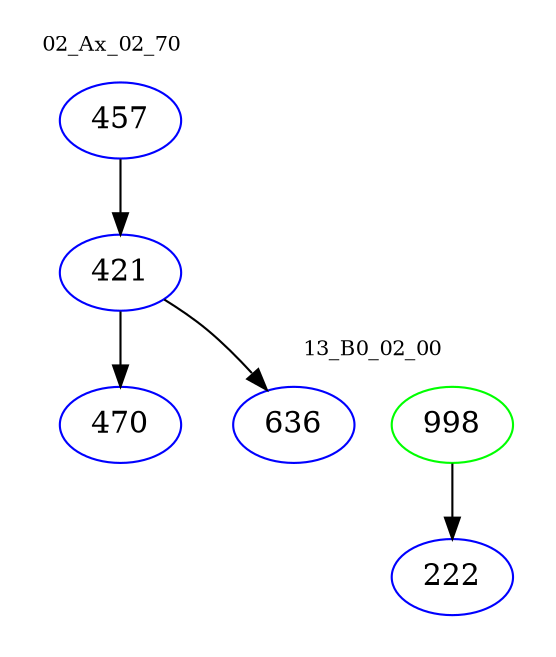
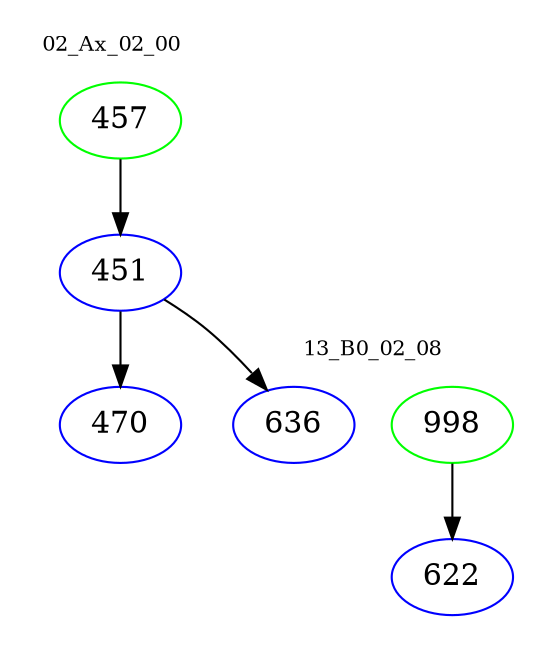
cluster "02_Ax_02_70": label "02_Ax_02_70" -> "02_Ax_02_00"
node "457": color blue -> green
node "421": label "421" -> "451"
cluster "13_B0_02_00": label "13_B0_02_00" -> "13_B0_02_08"
node "222": label "222" -> "622"
